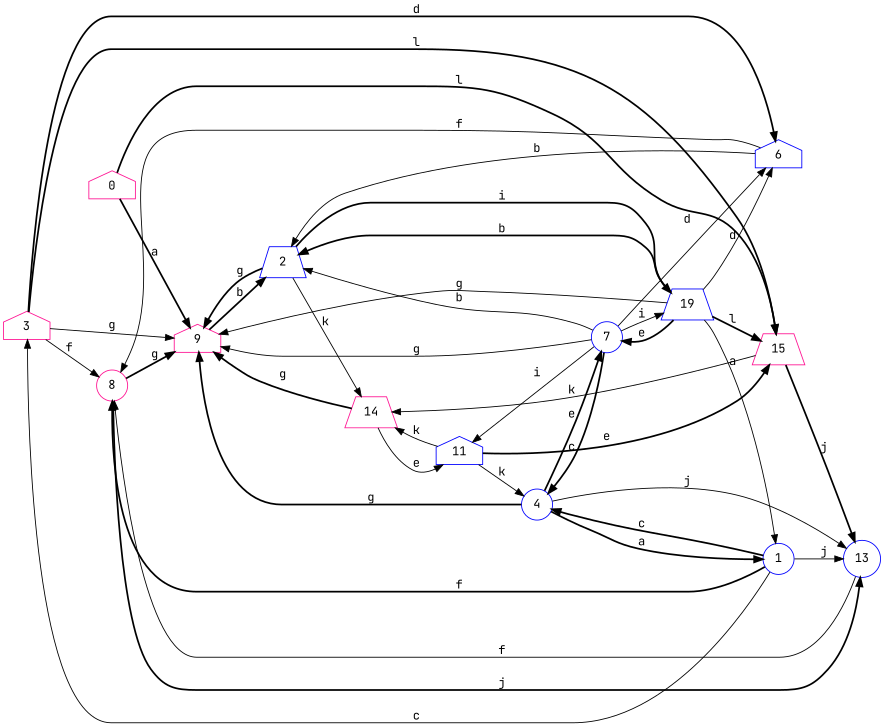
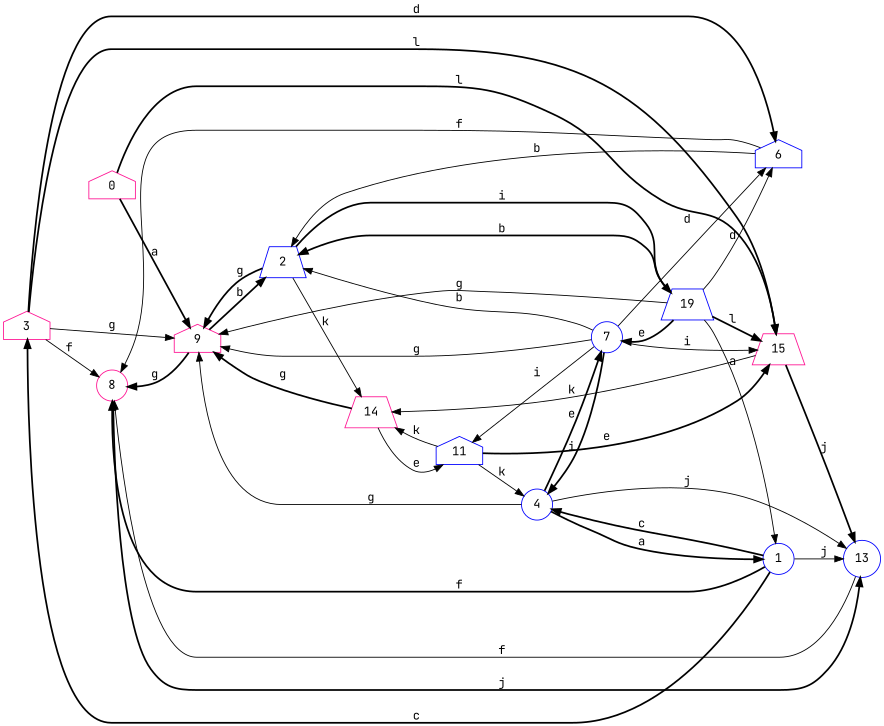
edge "7" -> "19": now "7" -> "15"
edge "8" -> "9": reversed
edge "7" -> "4": label "c" -> "i"
edge "4" -> "9": style bold -> solid
edge "1" -> "3": style solid -> bold
